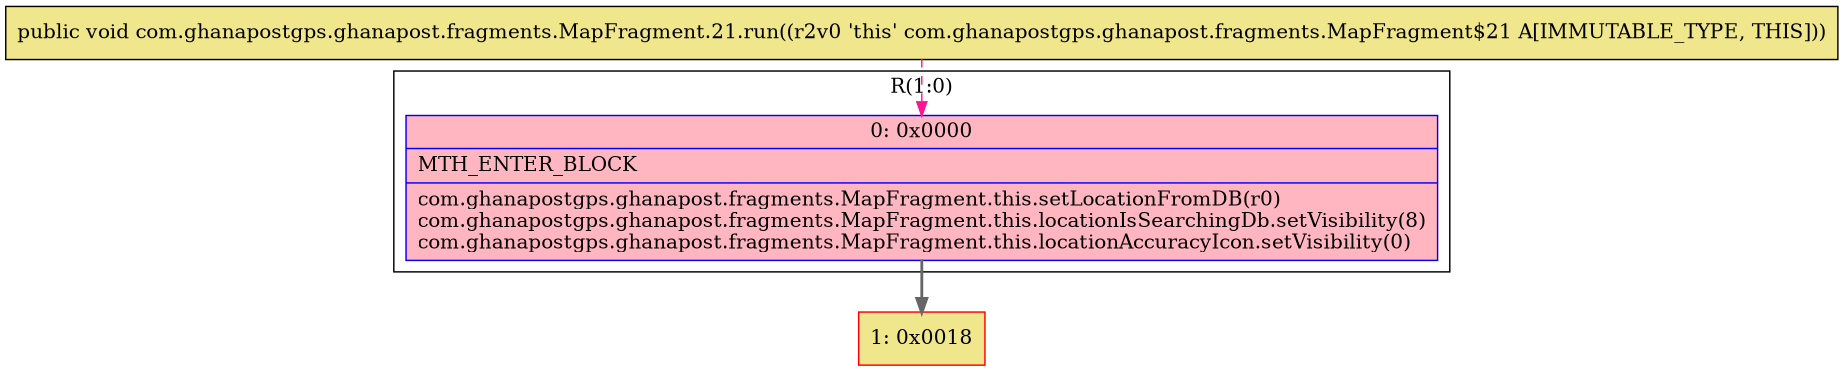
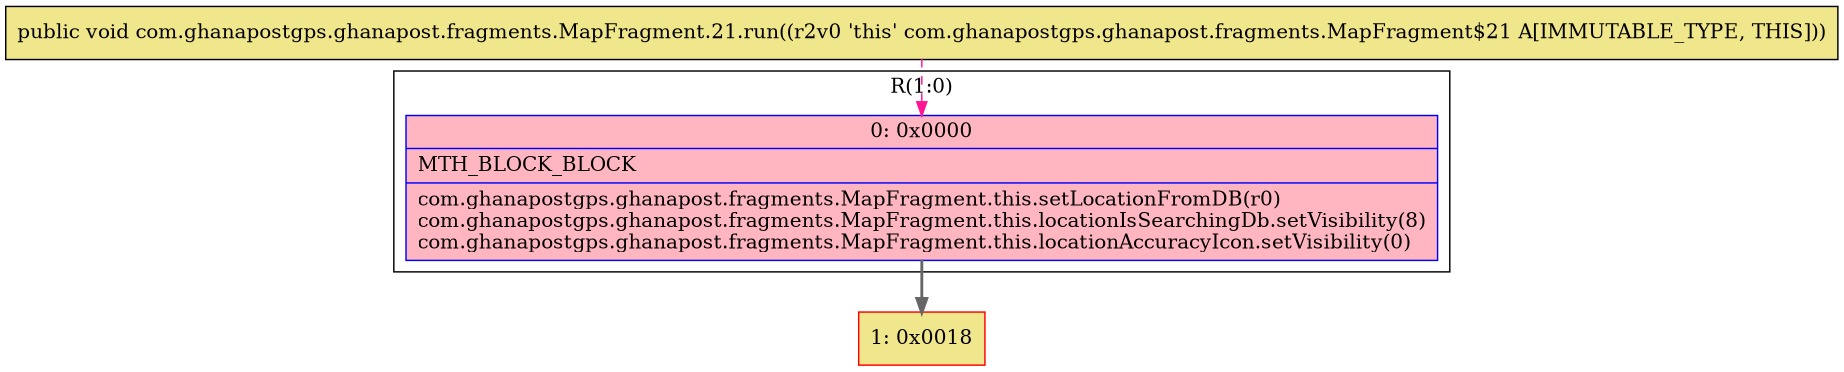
node "0: 0x0000": text "MTH_ENTER_BLOCK" -> "MTH_BLOCK_BLOCK"
